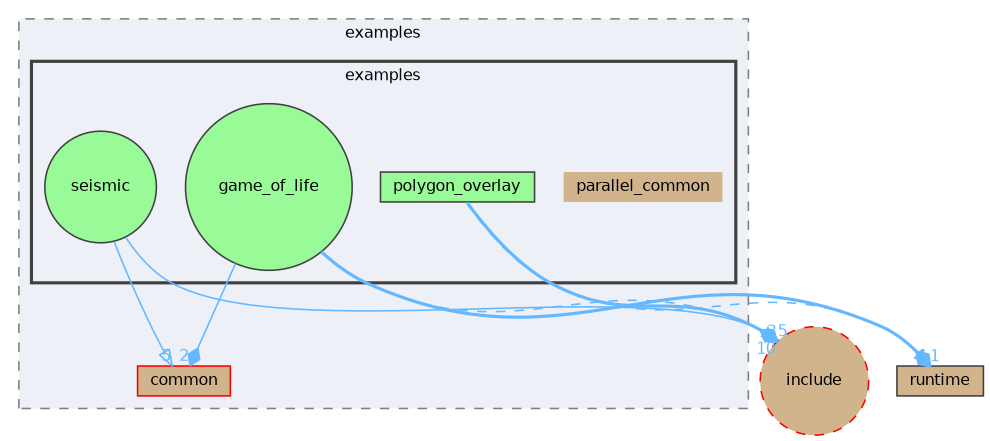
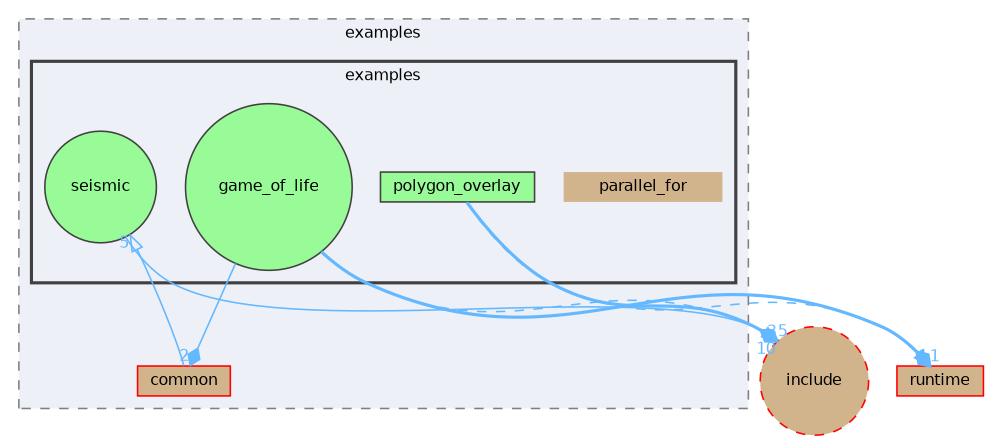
node "parallel_common": label "parallel_common" -> "parallel_for"
edge "seismic" -> "common": reversed
node "runtime": color grey25 -> red
